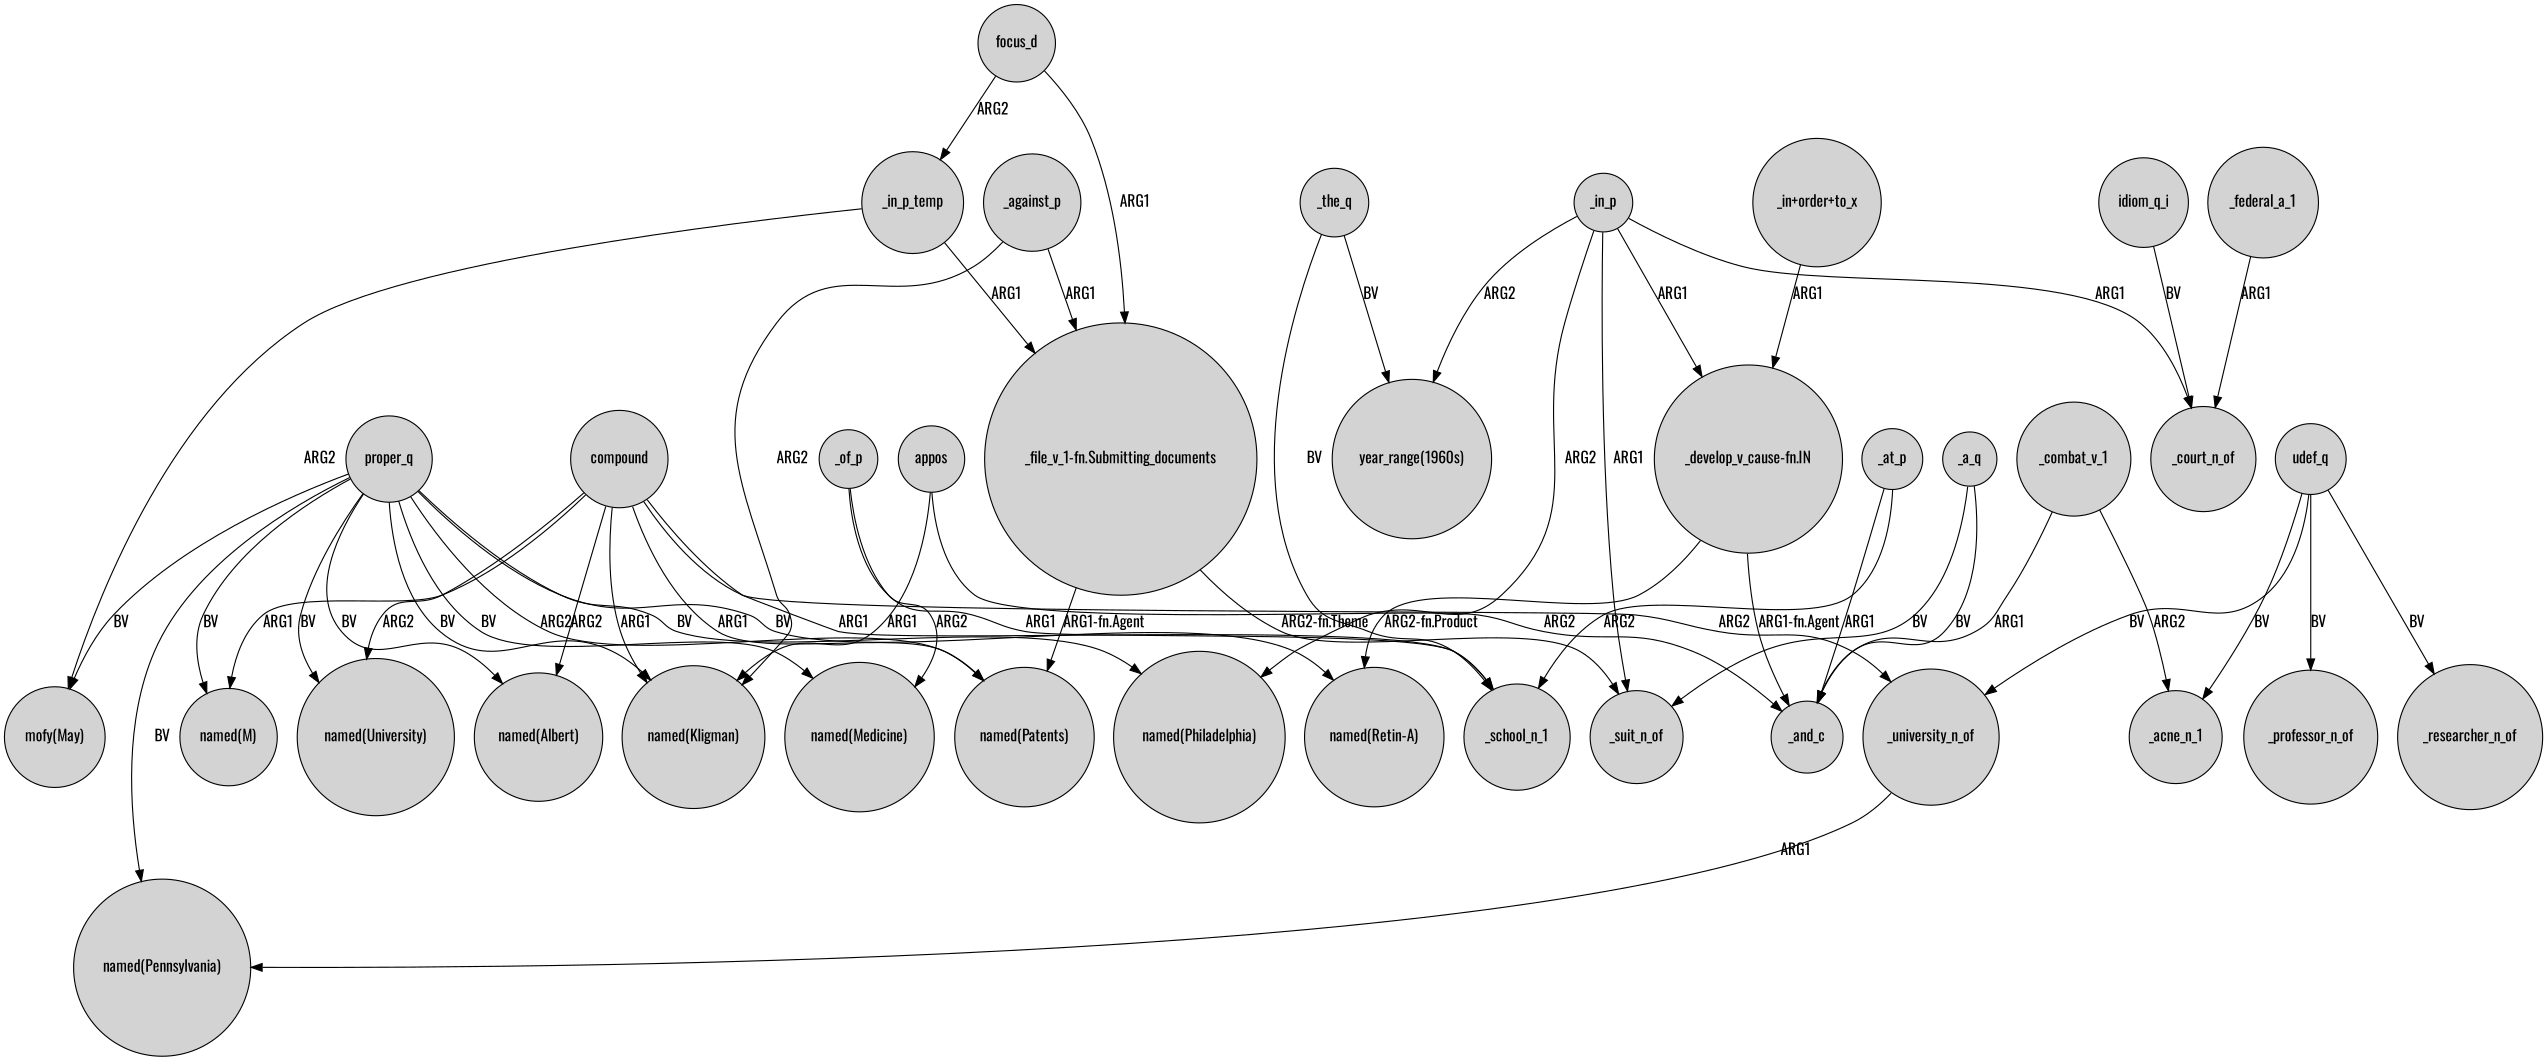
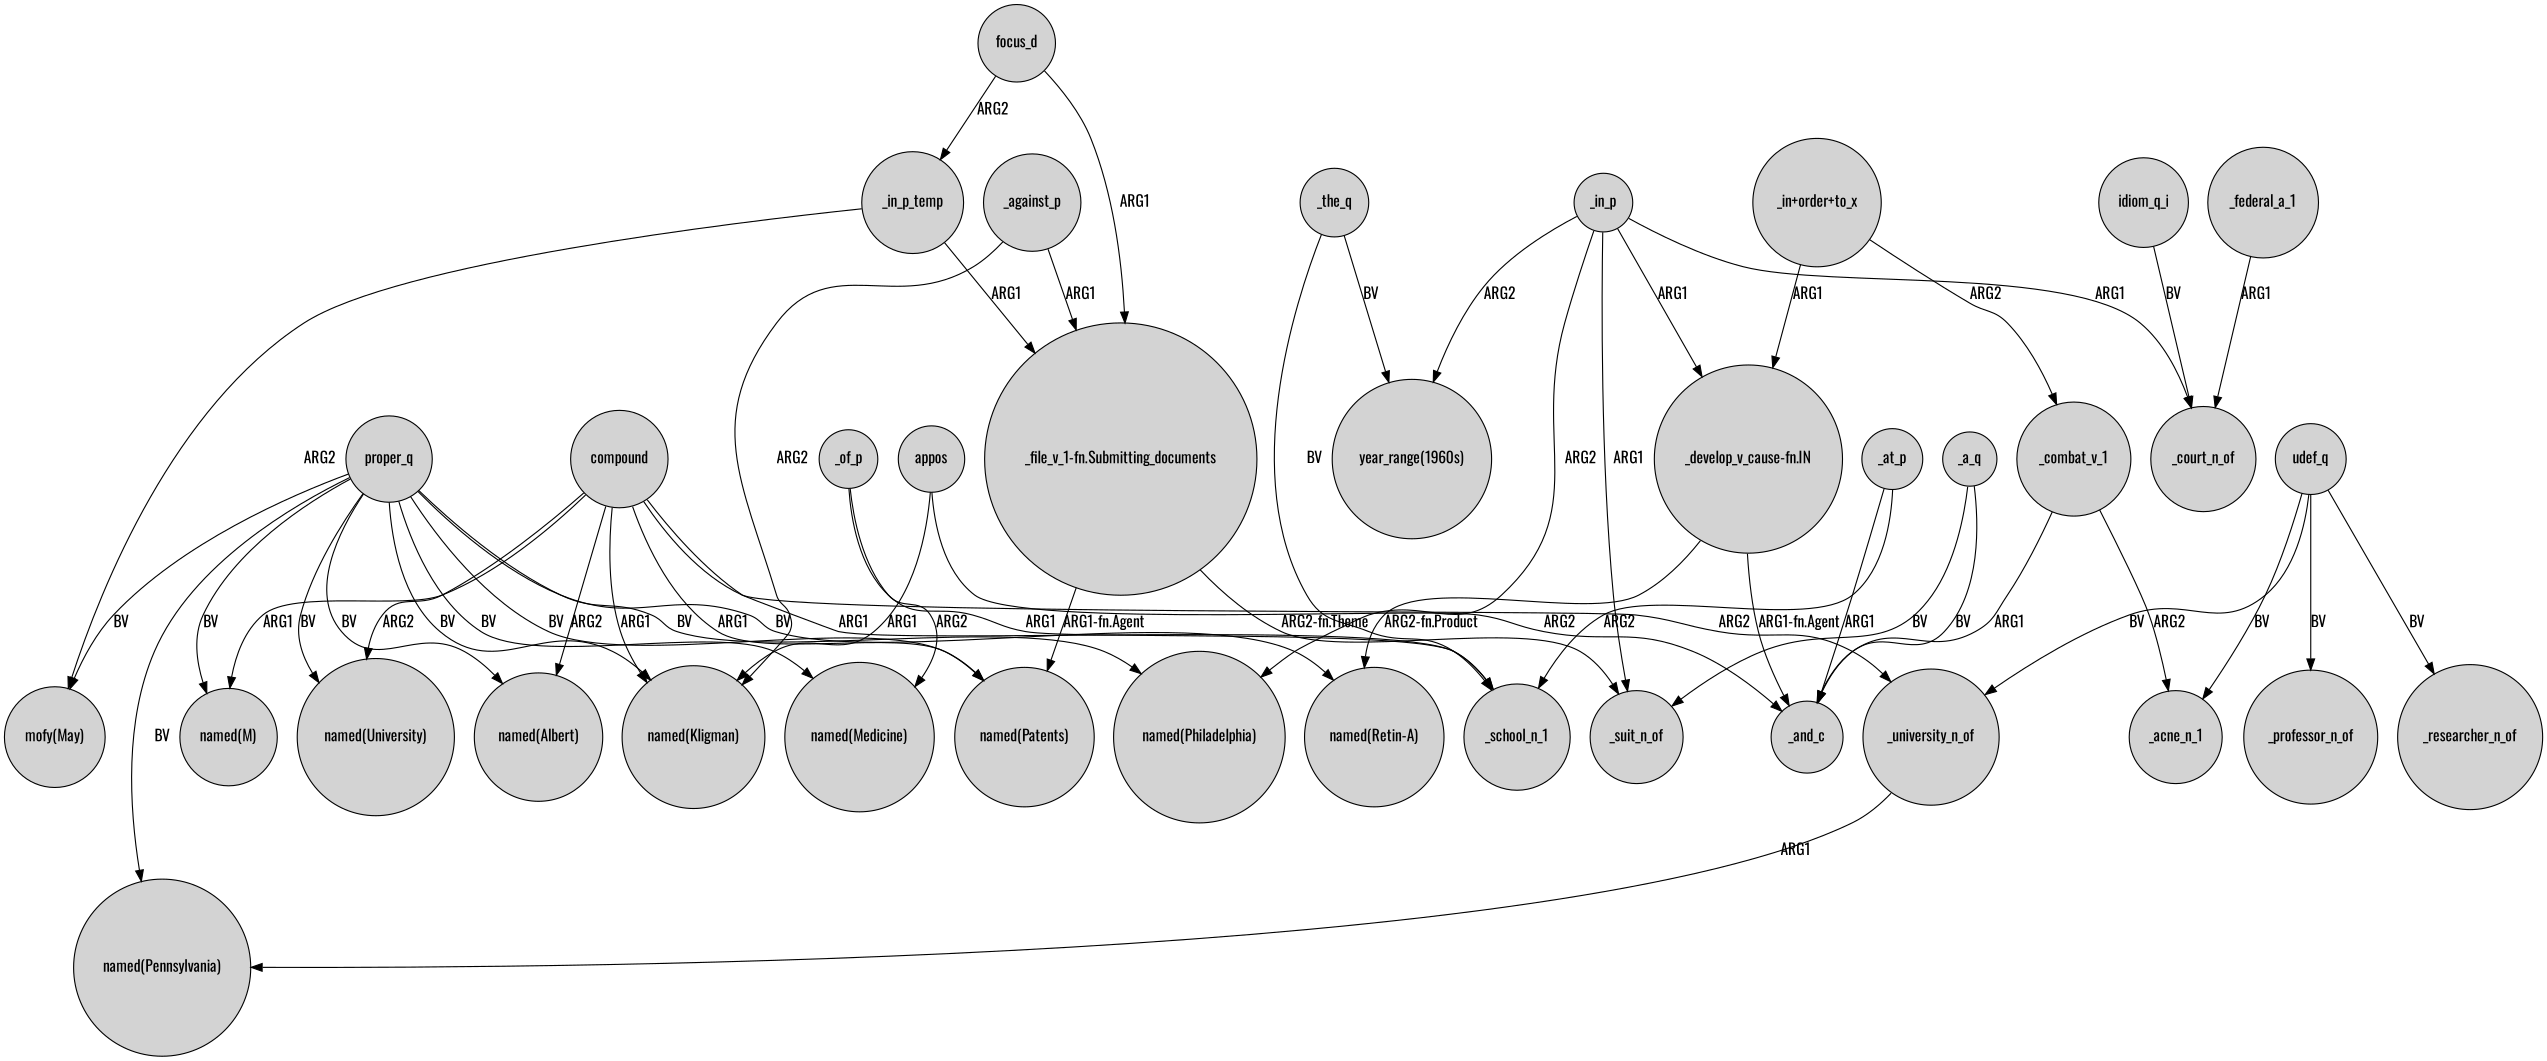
edge "_in+order+to_x" -> "_combat_v_1": added, label "ARG2"
edge "proper_q" -> "named(Patents)": label "ARG2" -> "BV"
